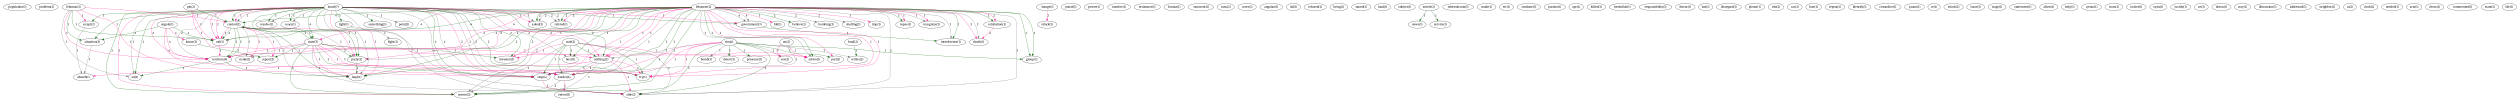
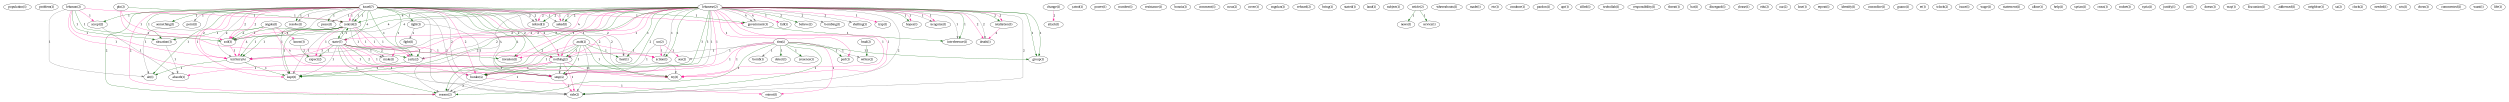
node "fail(1)": removed
edge "state(7)" -> "kept(1)": color deeppink -> gray40
edge "tim(4)" -> "border(4)": now "tim(4)" -> "extent(1)"
